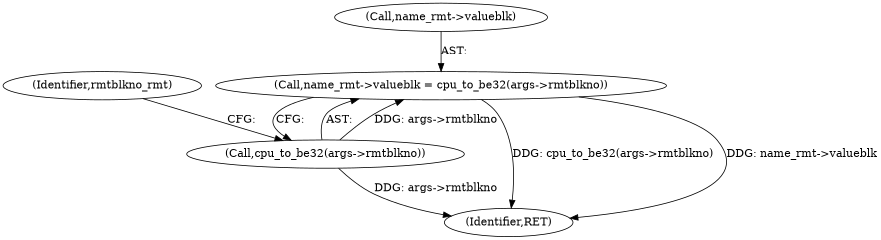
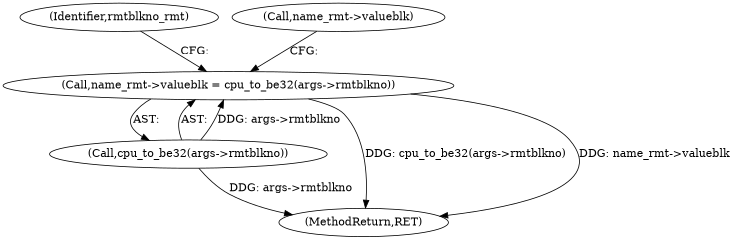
edge "(Call,name_rmt->valueblk)" -> "(Call,name_rmt->valueblk = cpu_to_be32(args->rmtblkno))": label "AST: " -> "CFG: "
edge "(Identifier,rmtblkno_rmt)" -> "(Call,cpu_to_be32(args->rmtblkno))": now "(Identifier,rmtblkno_rmt)" -> "(Call,name_rmt->valueblk = cpu_to_be32(args->rmtblkno))"
edge "(Call,name_rmt->valueblk = cpu_to_be32(args->rmtblkno))" -> "(Call,cpu_to_be32(args->rmtblkno))": label "CFG: " -> "AST: "
node "(Identifier,RET)": label "(Identifier,RET)" -> "(MethodReturn,RET)"
